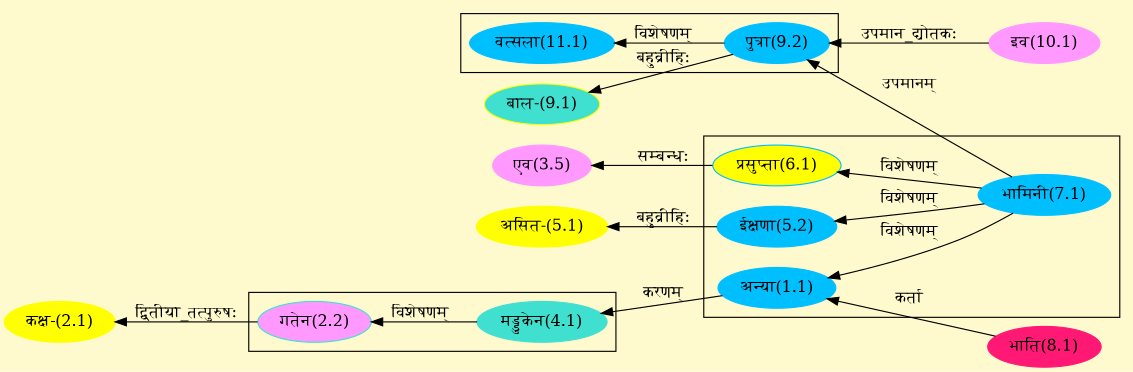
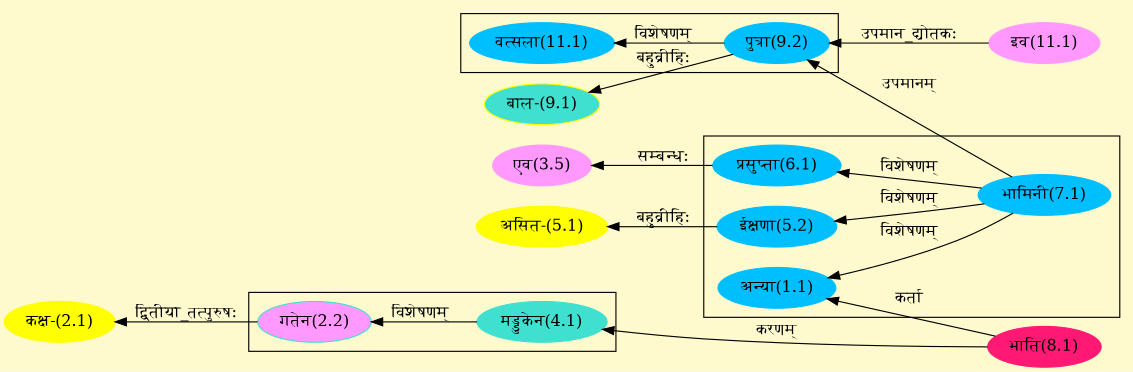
node "इव(10.1)": label "इव(10.1)" -> "इव(11.1)"
node "प्रसुप्ता(6.1)": fillcolor #ffff00 -> #00bfff
edge "अन्या(1.1)" -> "मड्डुकेन(4.1)": now "भाति(8.1)" -> "मड्डुकेन(4.1)"
